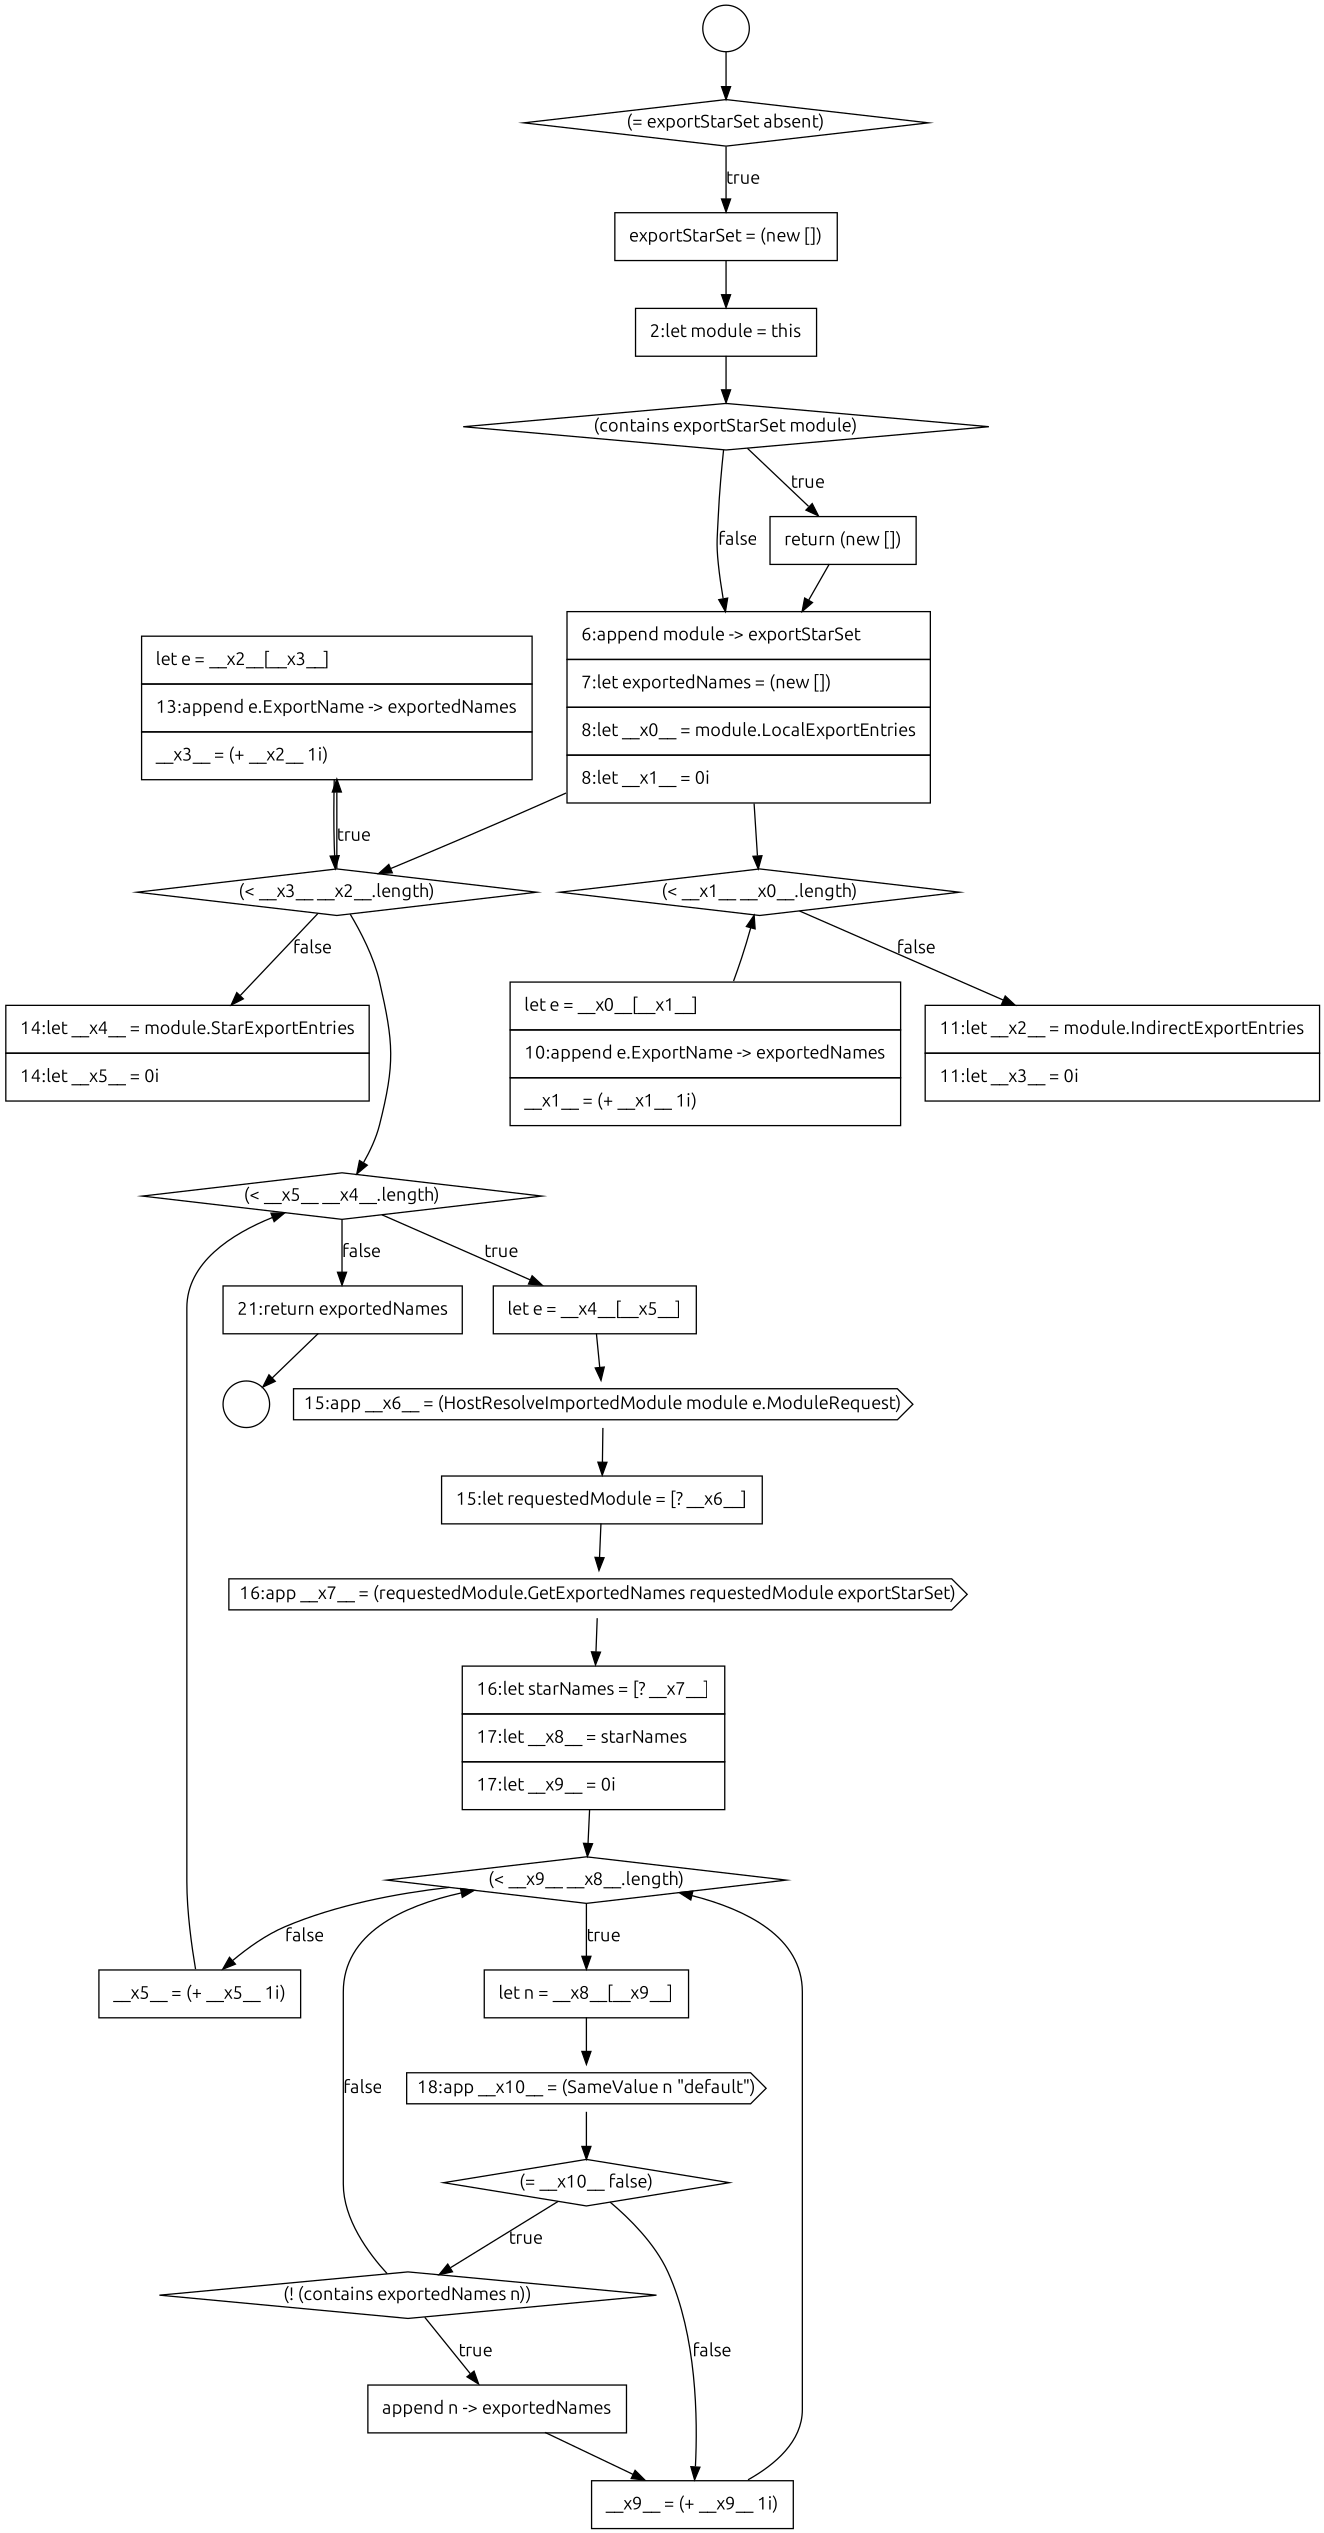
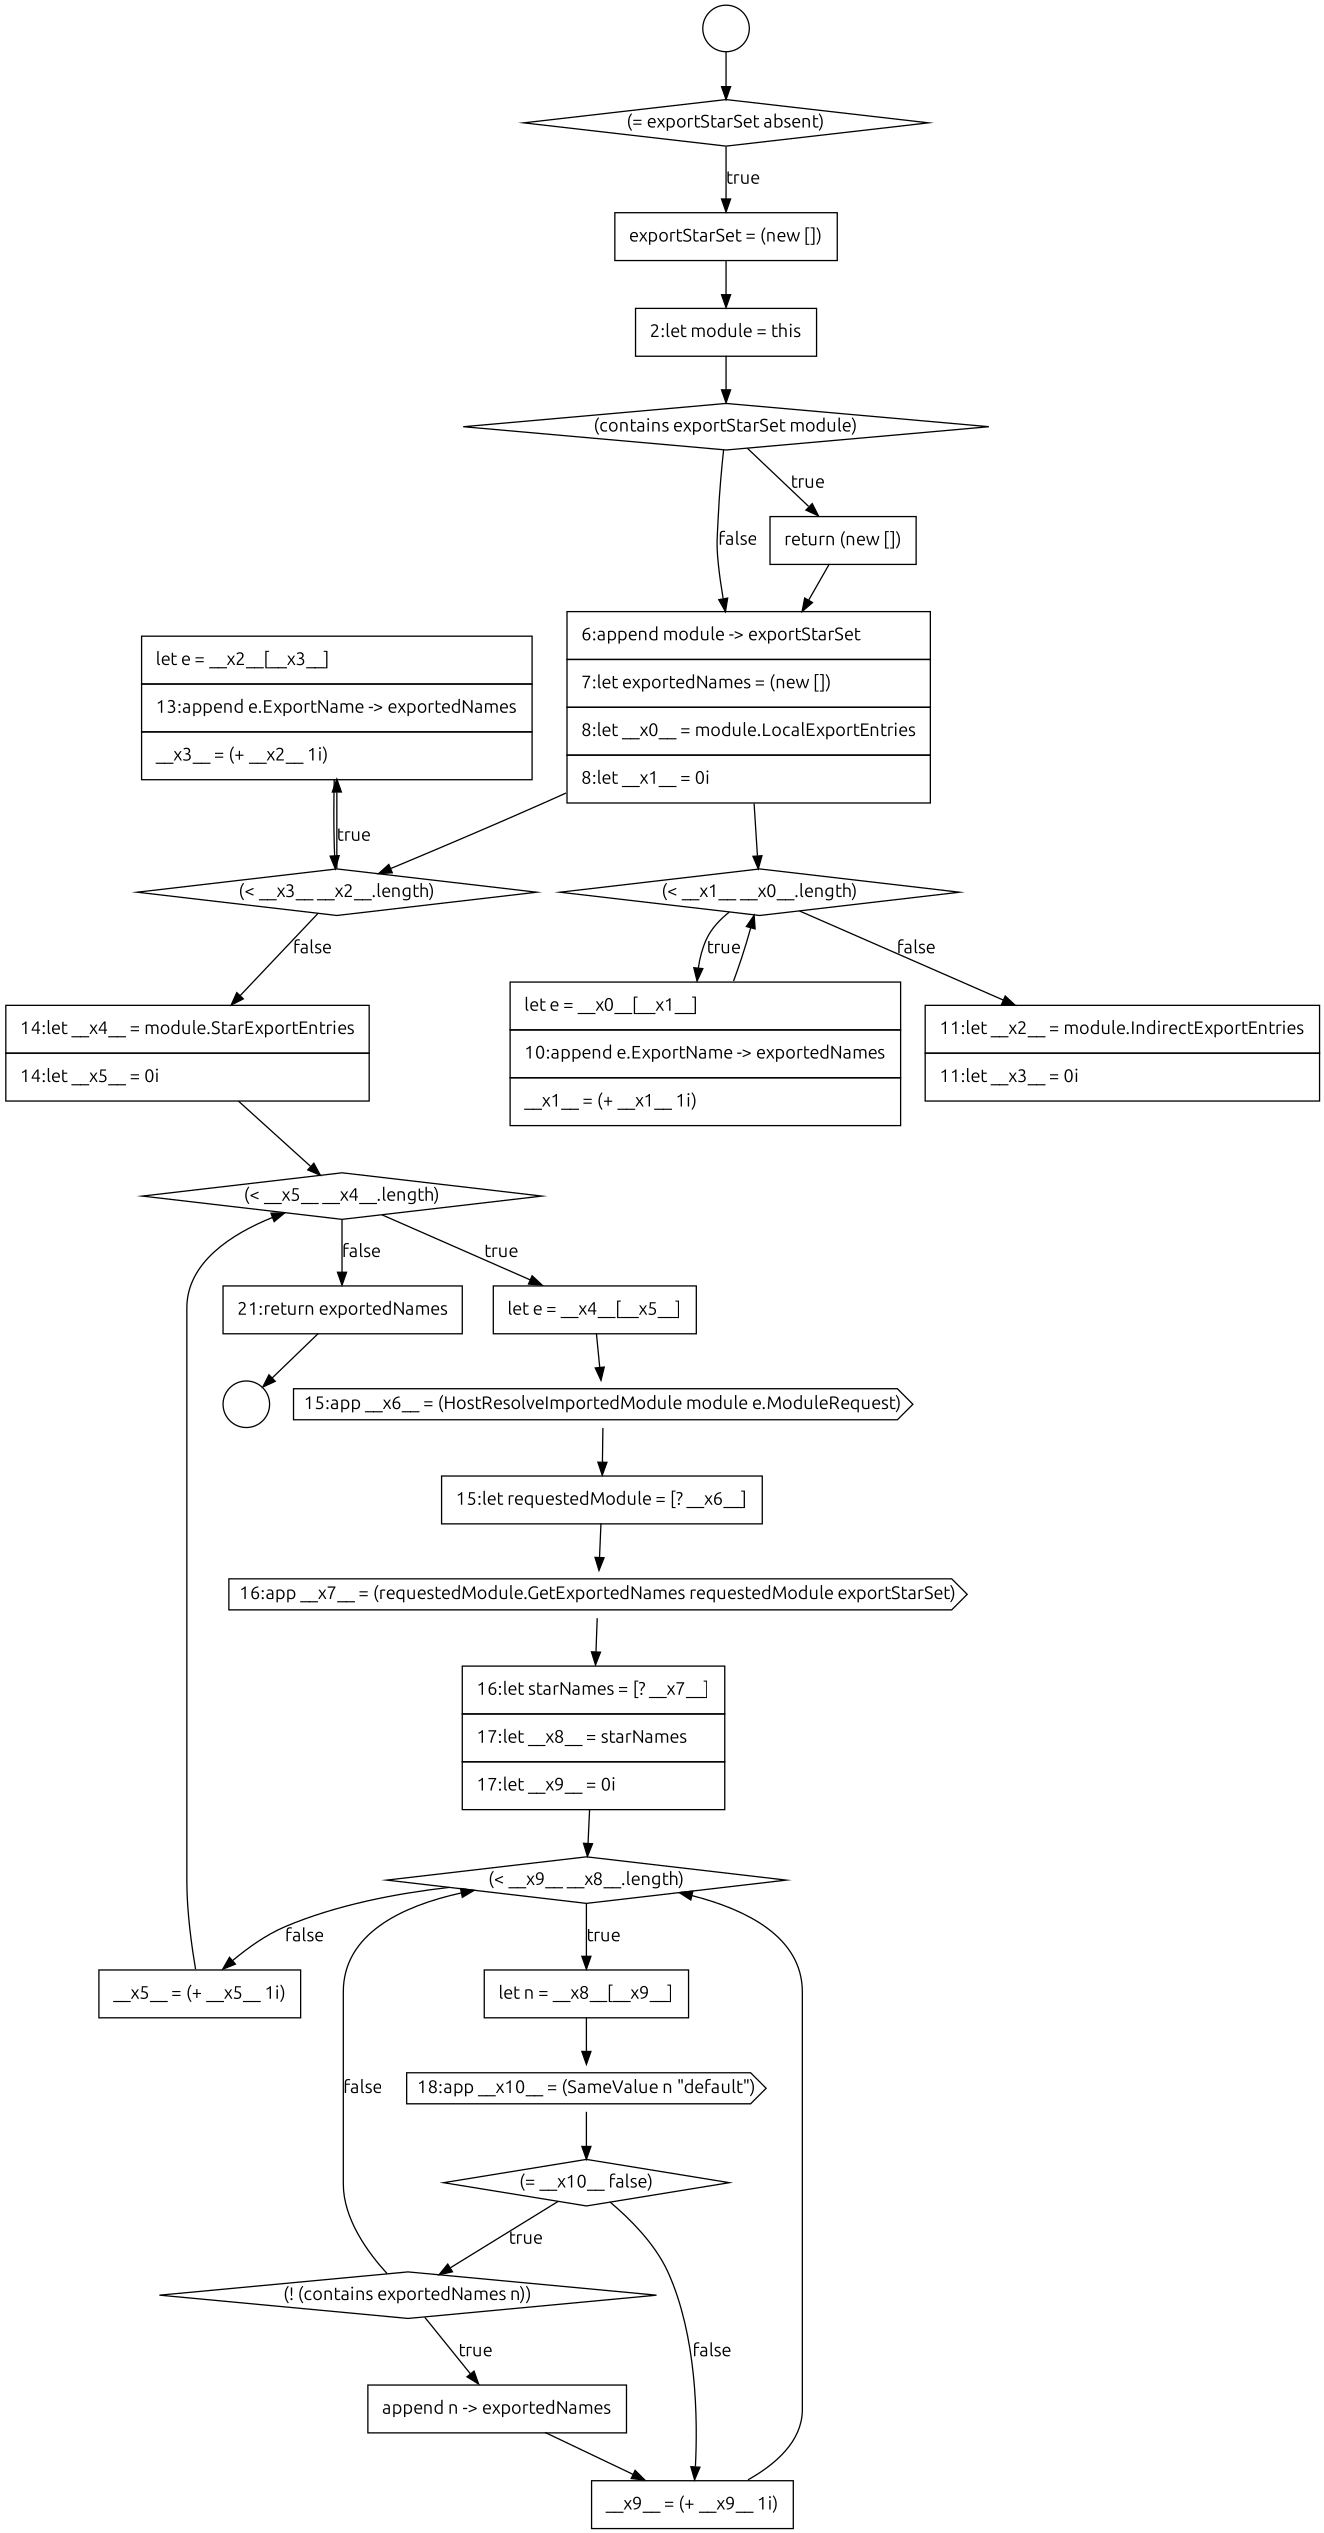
edge "(< __x1__ __x0__.length)" -> "let e = __x0__[__x1__]": added, label "true"
edge "(< __x3__ __x2__.length)" -> "(< __x5__ __x4__.length)": now "14:let __x4__ = module.StarExportEntries" -> "(< __x5__ __x4__.length)"
